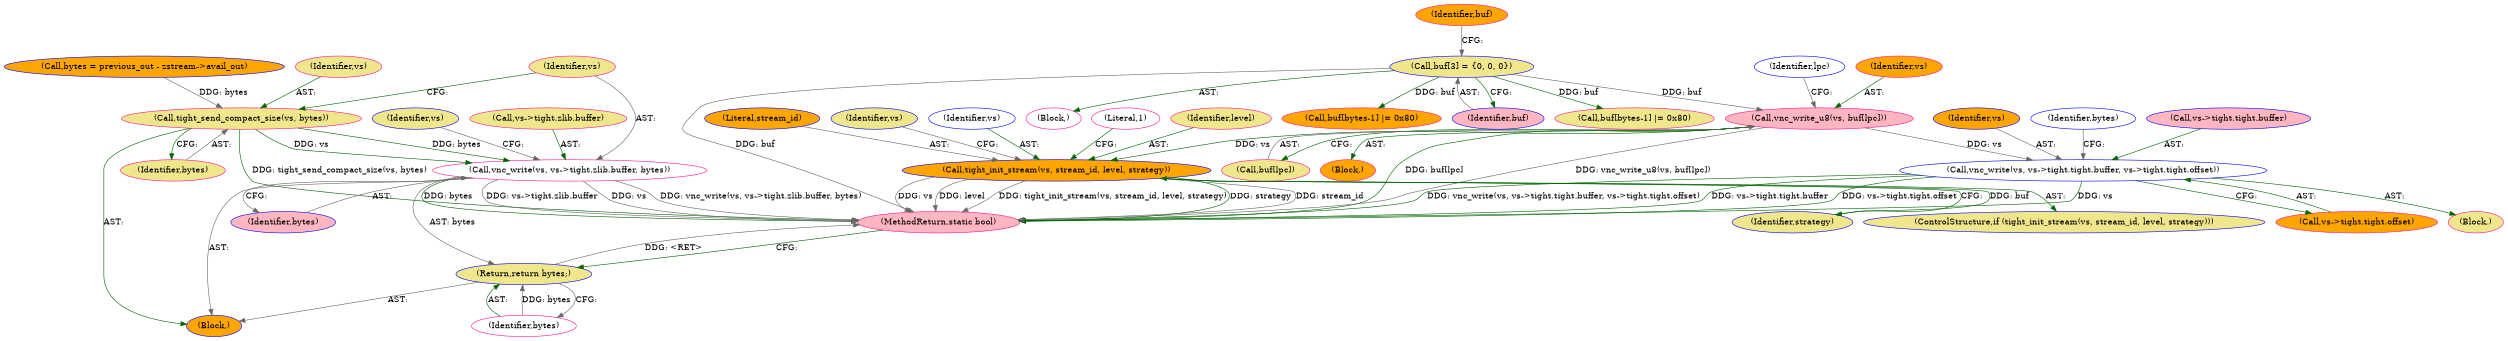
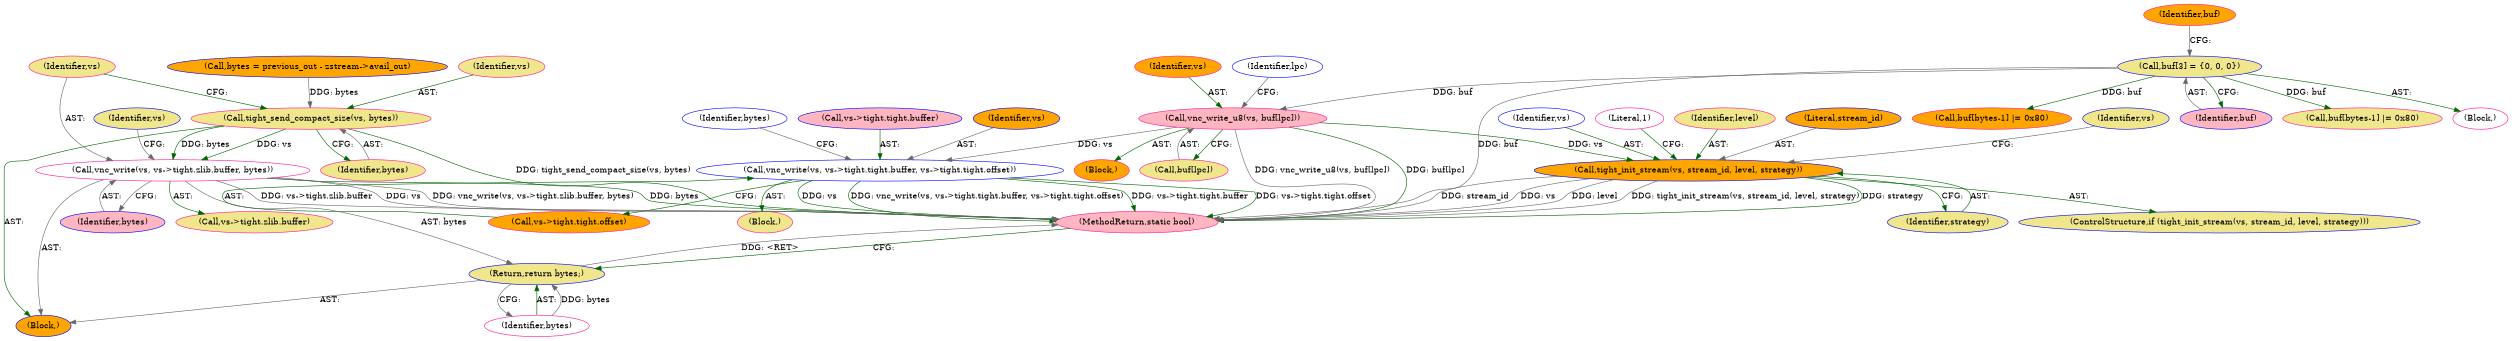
edge "(Call,vs->tight.zlib.buffer)" -> "(Call,vnc_write(vs, vs->tight.zlib.buffer, bytes))": reversed
edge "(Identifier,strategy)" -> "(Call,tight_init_stream(vs, stream_id, level, strategy))": label "DDG: buf" -> "AST: "
